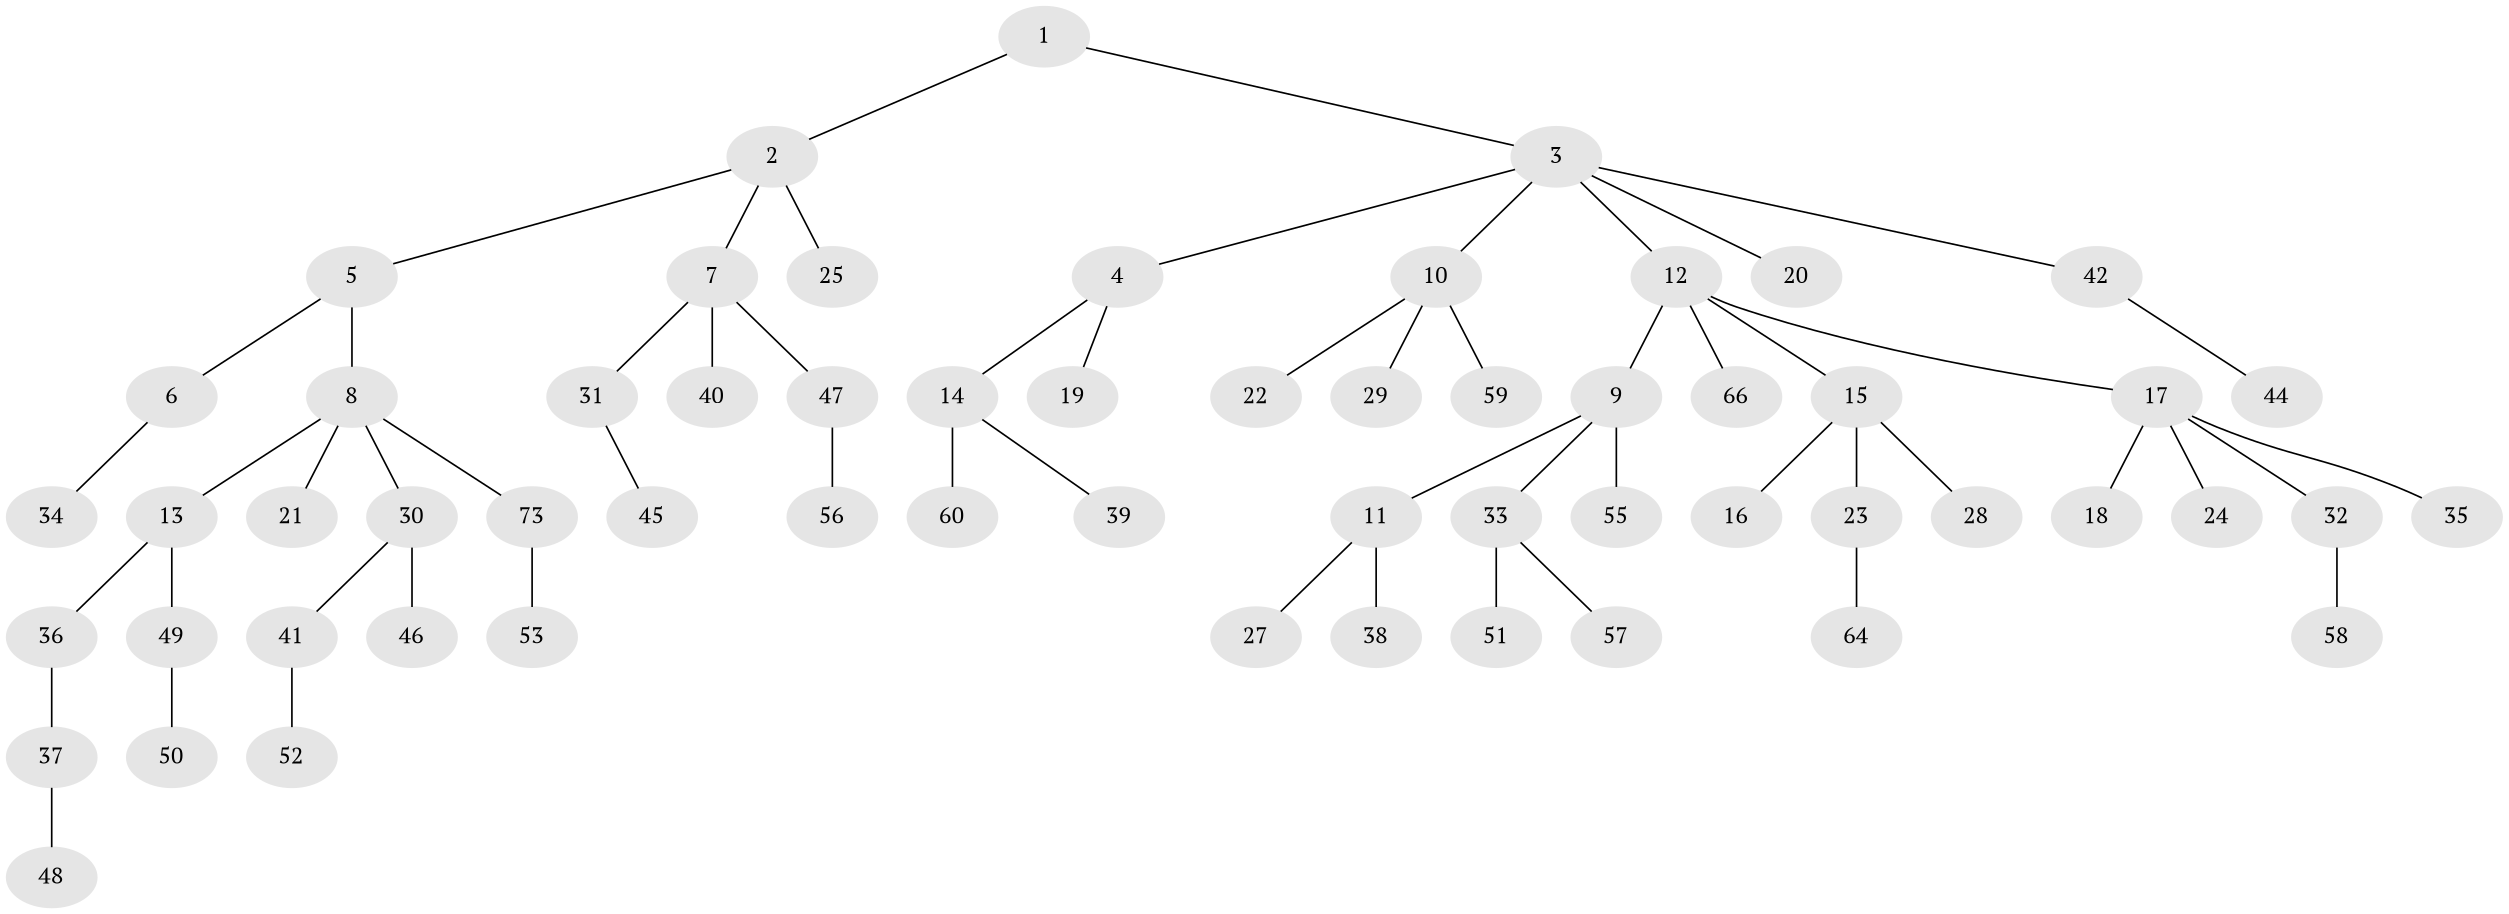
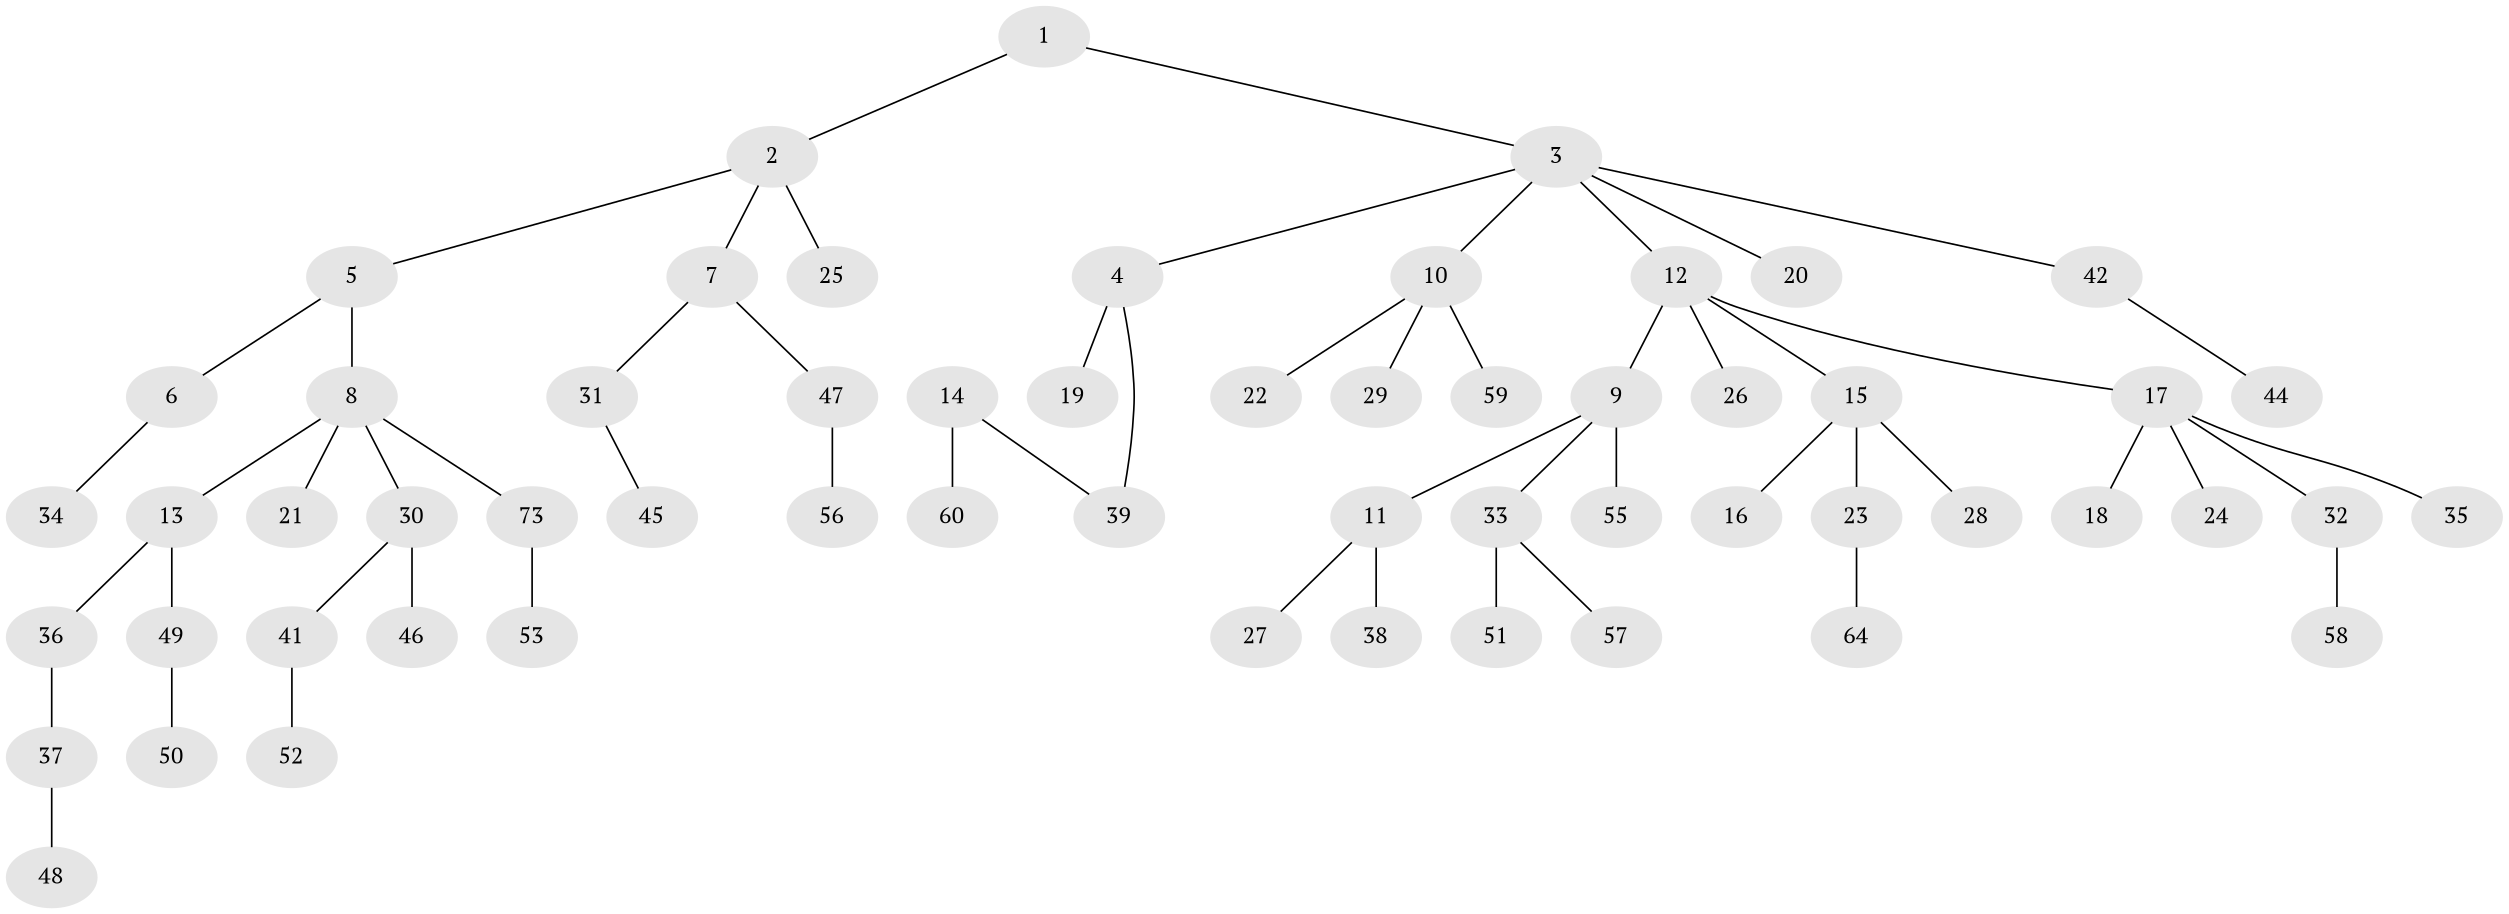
edge "4" -- "14": now "4" -- "39"
node "40": removed
node "66": label "66" -> "26"
